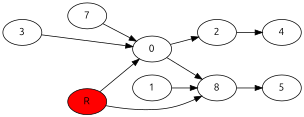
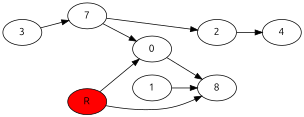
edge "3" -> "0": now "3" -> "7"
edge "0" -> "2": now "7" -> "2"
node "5": removed
